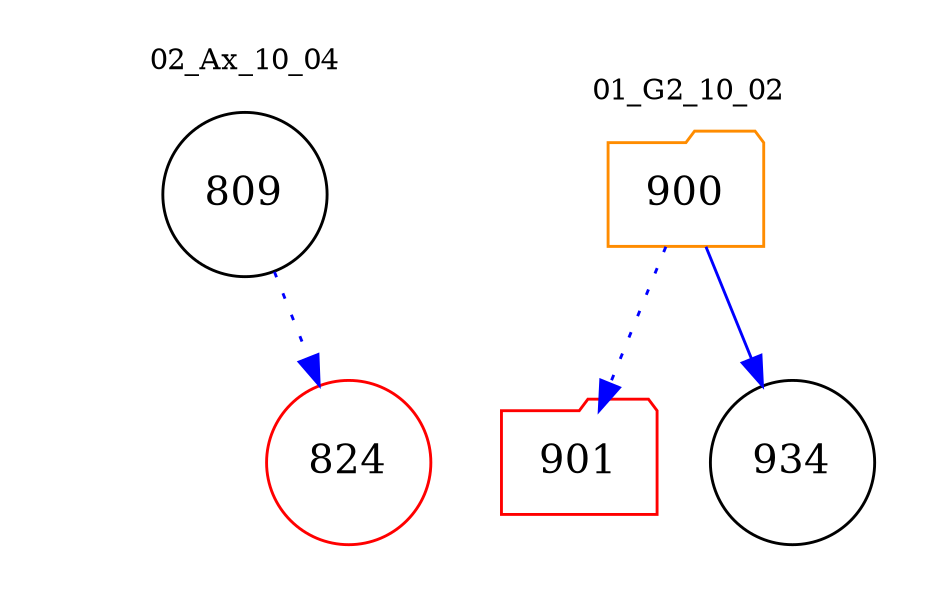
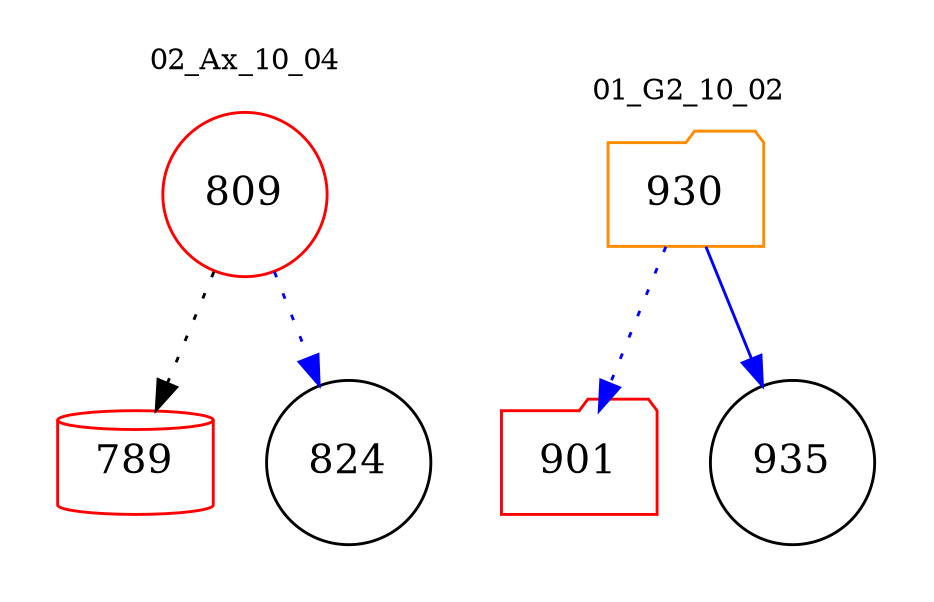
node "809": color black -> red
node "900": label "900" -> "930"
node "789": added
node "824": color red -> black
node "934": label "934" -> "935"
